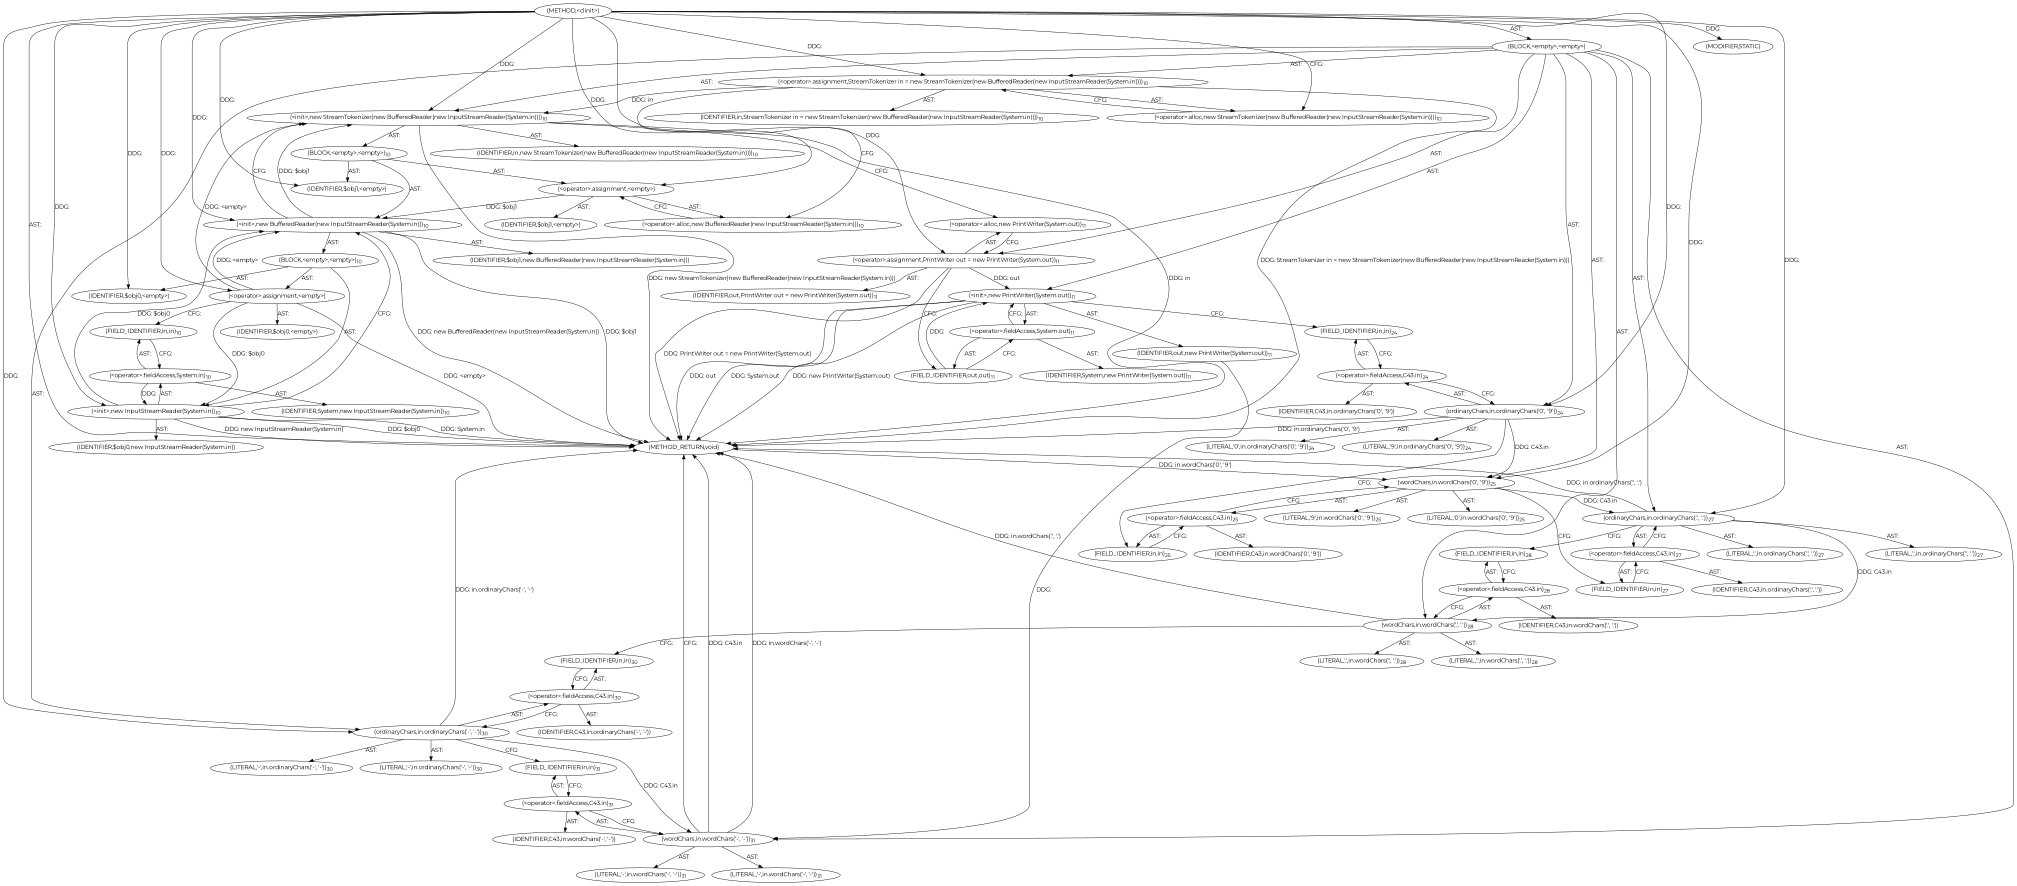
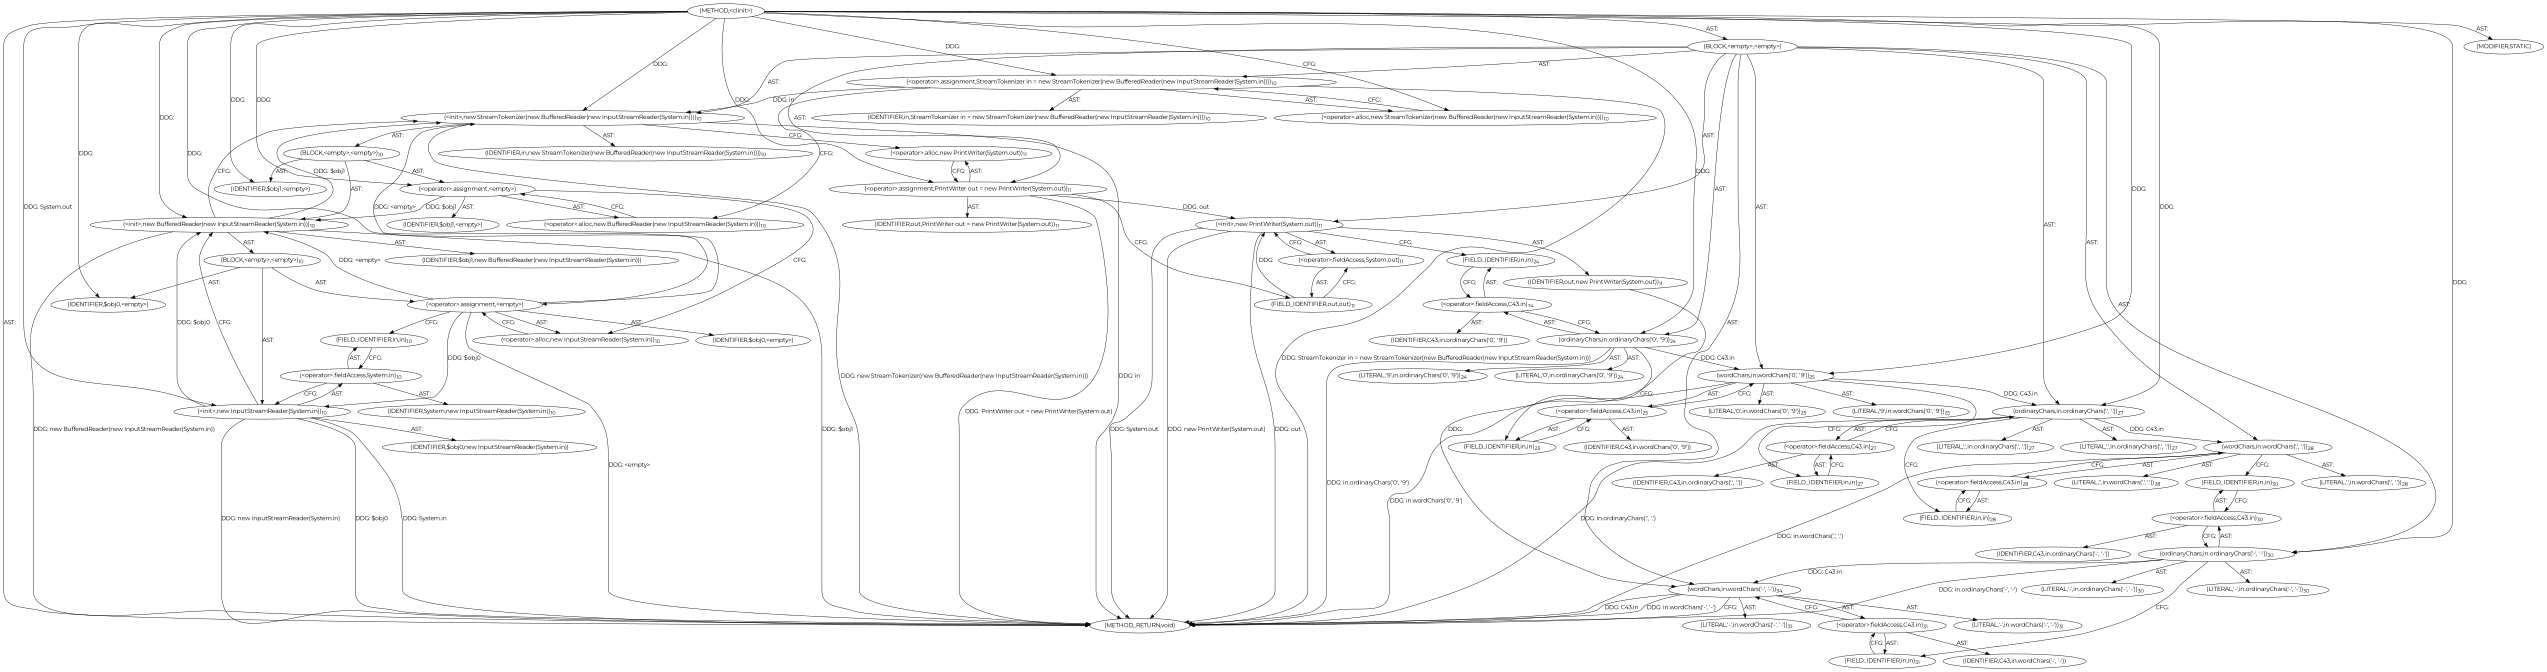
edge "(METHOD,<clinit>)" -> "(MODIFIER,STATIC)": label "DDG: " -> "AST: "
edge "(METHOD,<clinit>)" -> "(<init>,new InputStreamReader(System.in))": label "DDG: " -> "DDG: System.out"
node "(<operator>.alloc,new InputStreamReader(System.in))": added
node "(IDENTIFIER,System,new PrintWriter(System.out))": removed
edge "(<operator>.fieldAccess,System.in)" -> "(<init>,new InputStreamReader(System.in))": label "DDG: " -> "CFG: "
edge "(METHOD_RETURN,void)" -> "(wordChars,in.wordChars('0', '9'))": reversed
node "(IDENTIFIER,C43,in.wordChars('.', '.'))": removed
node "(wordChars,in.wordChars('-', '-'))": text "31" -> "34"
